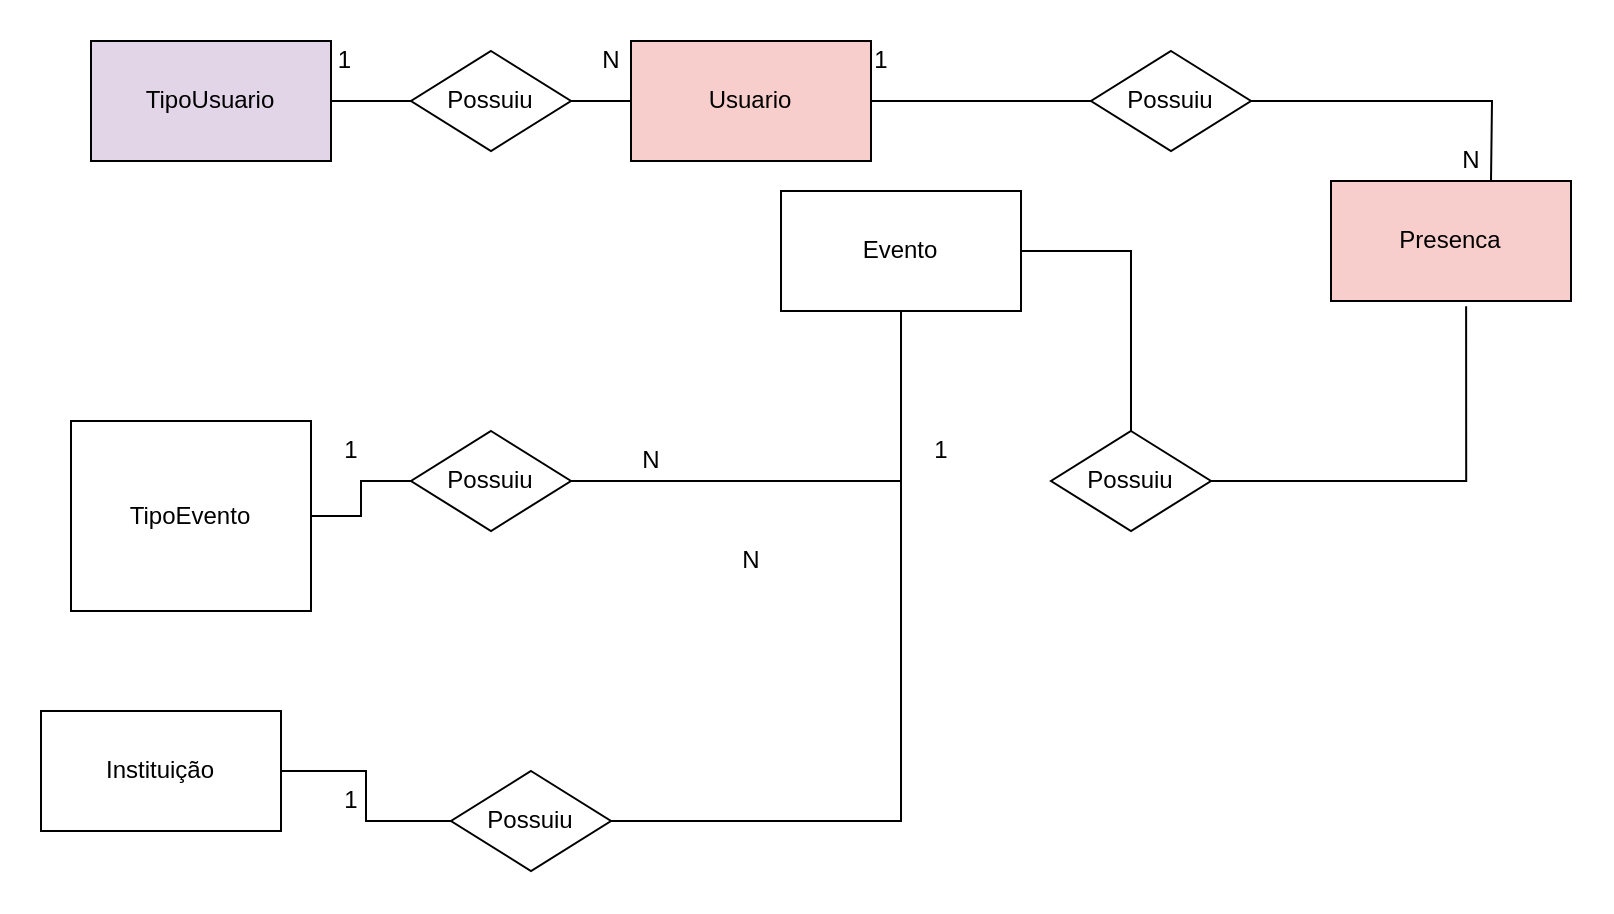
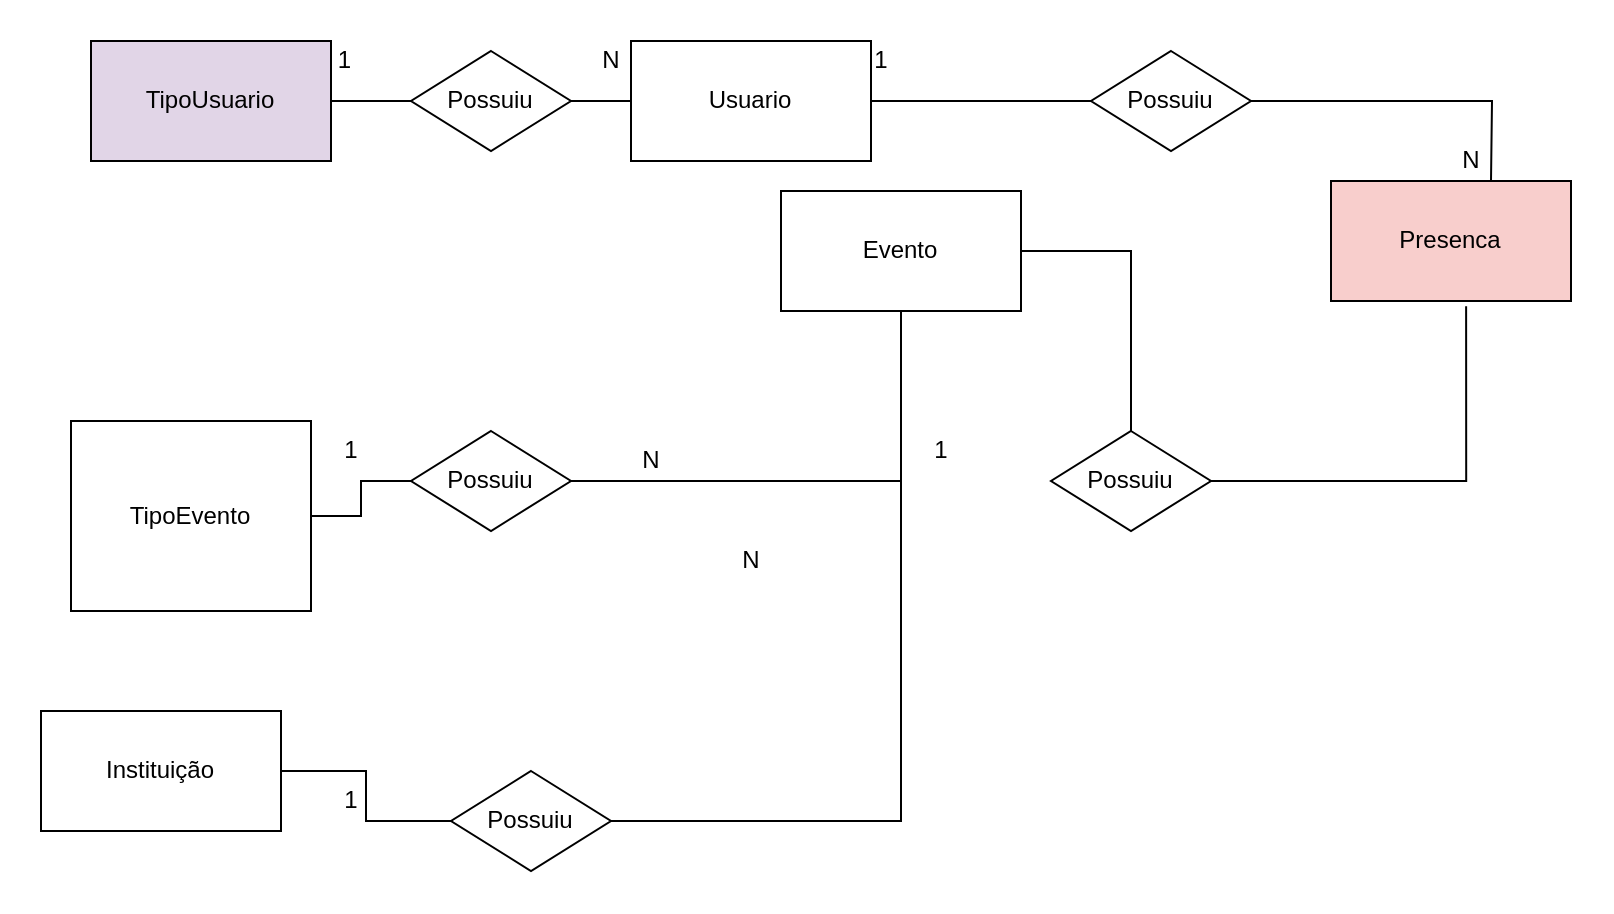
node "Usuario": fillcolor #f8cecc -> #ffffff
